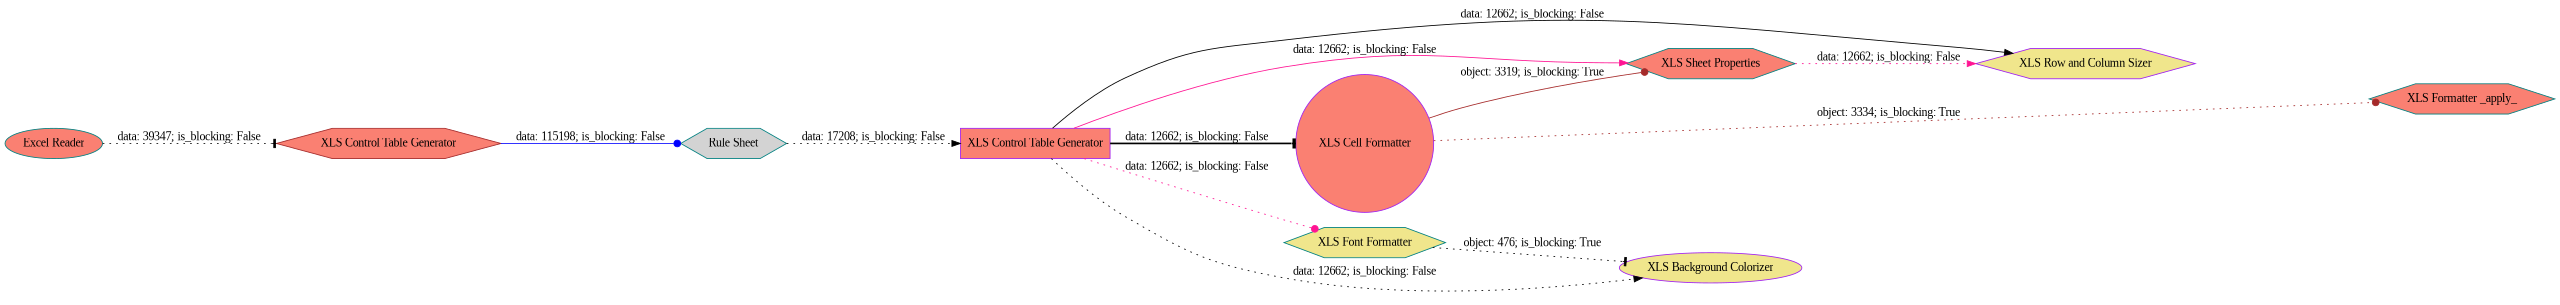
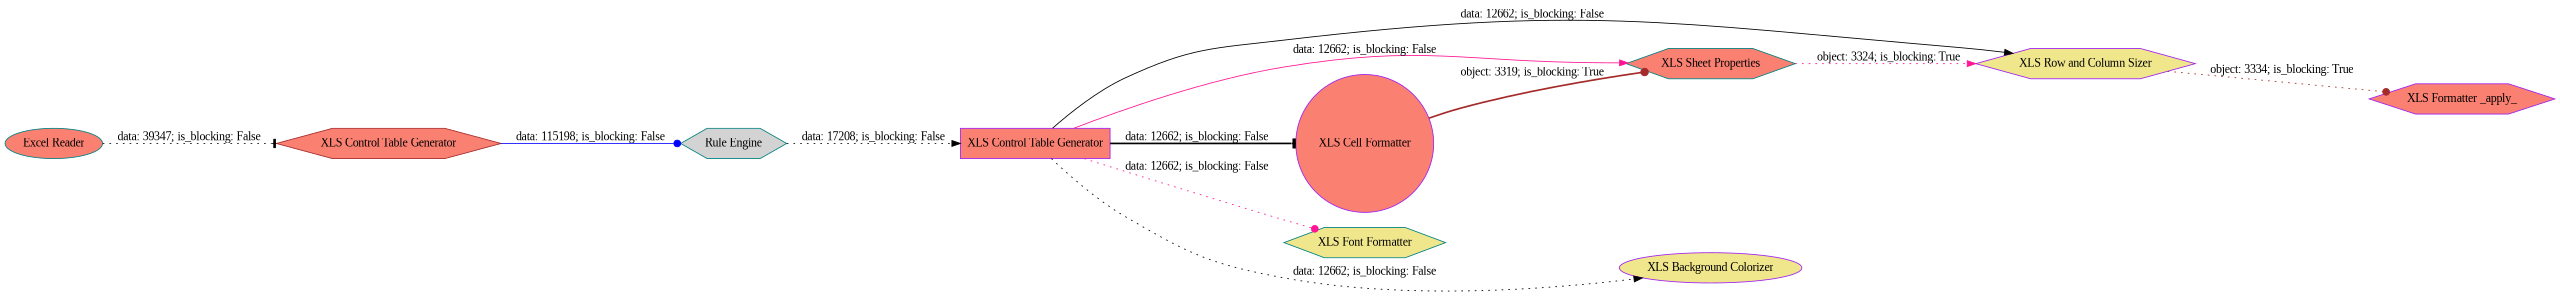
edge "XLS Sheet Properties" -> "XLS Row and Column Sizer": label "data: 12662; is_blocking: False" -> "object: 3324; is_blocking: True"
edge "XLS Cell Formatter" -> "XLS Sheet Properties": style solid -> bold
node "XLS Formatter _apply_": color teal -> purple
edge "XLS Cell Formatter" -> "XLS Formatter _apply_": now "XLS Row and Column Sizer" -> "XLS Formatter _apply_"
node "Rule Sheet": label "Rule Sheet" -> "Rule Engine"
edge "XLS Font Formatter" -> "XLS Background Colorizer": removed, label "object: 476; is_blocking: True"
